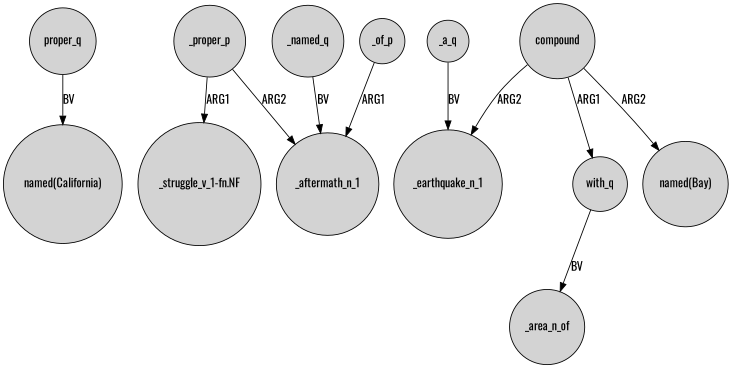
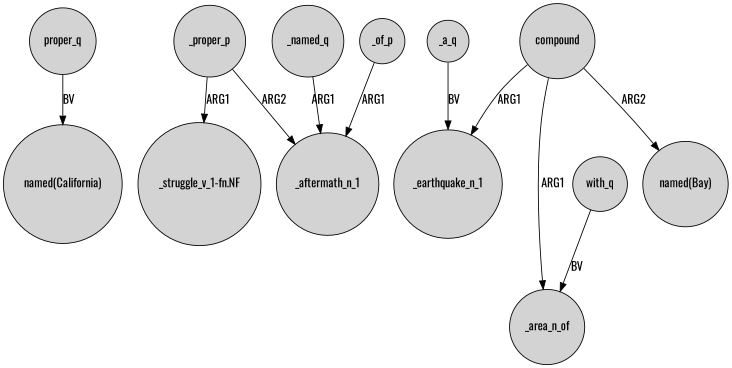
edge "_named_q" -> "_aftermath_n_1": label "BV" -> "ARG1"
edge "compound" -> "_earthquake_n_1": label "ARG2" -> "ARG1"
edge "compound" -> "with_q": now "compound" -> "_area_n_of"
